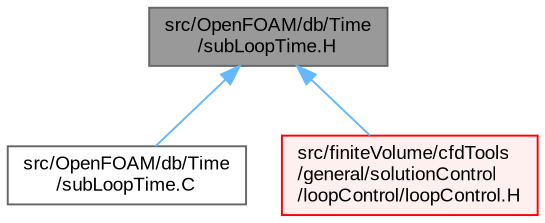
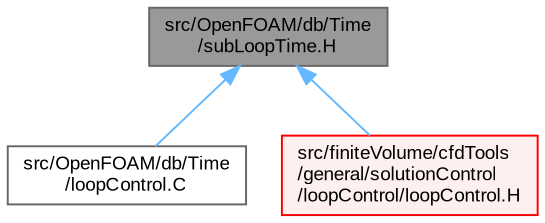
node "src/OpenFOAM/db/Time /subLoopTime.C": label "src/OpenFOAM/db/Time /subLoopTime.C" -> "src/OpenFOAM/db/Time /loopControl.C"
